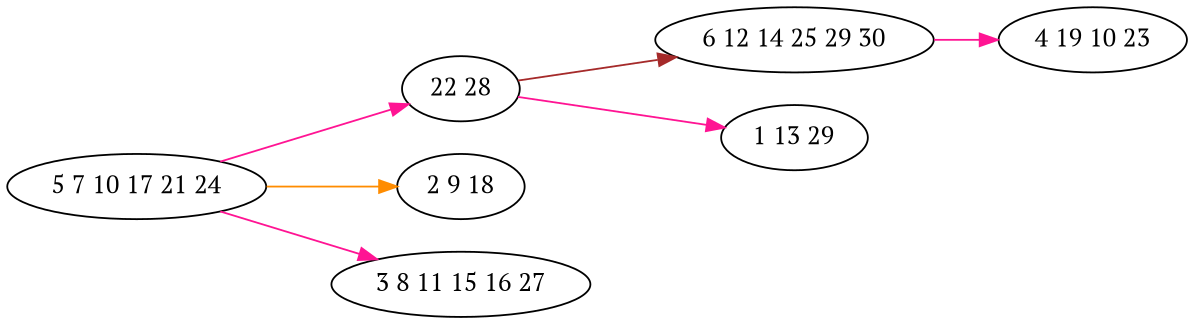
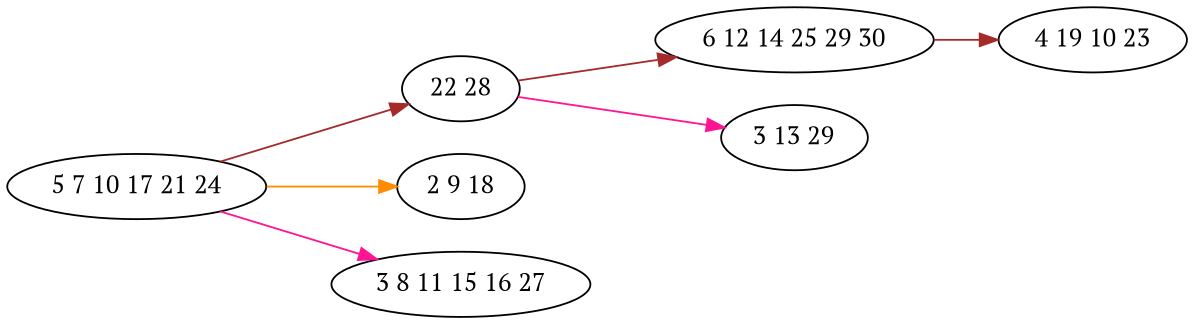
edge "6 12 14 25 29 30" -> "4 19 10 23": color deeppink -> brown
edge "5 7 10 17 21 24" -> "22 28": color deeppink -> brown
node "1 13 29": label "1 13 29" -> "3 13 29"
